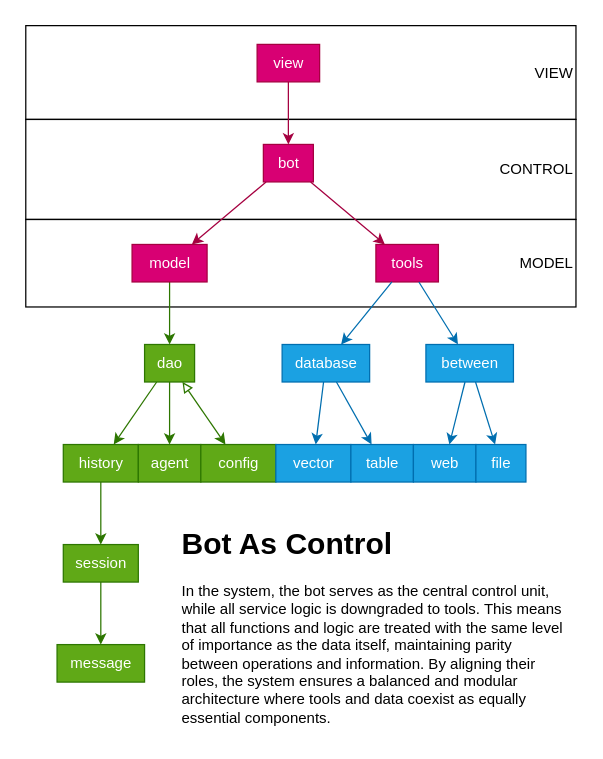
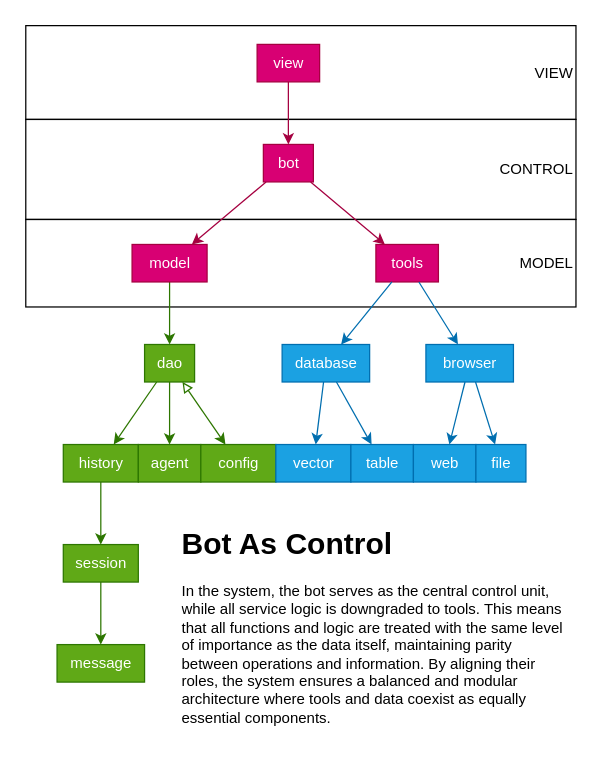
node "between": label "between" -> "browser"
